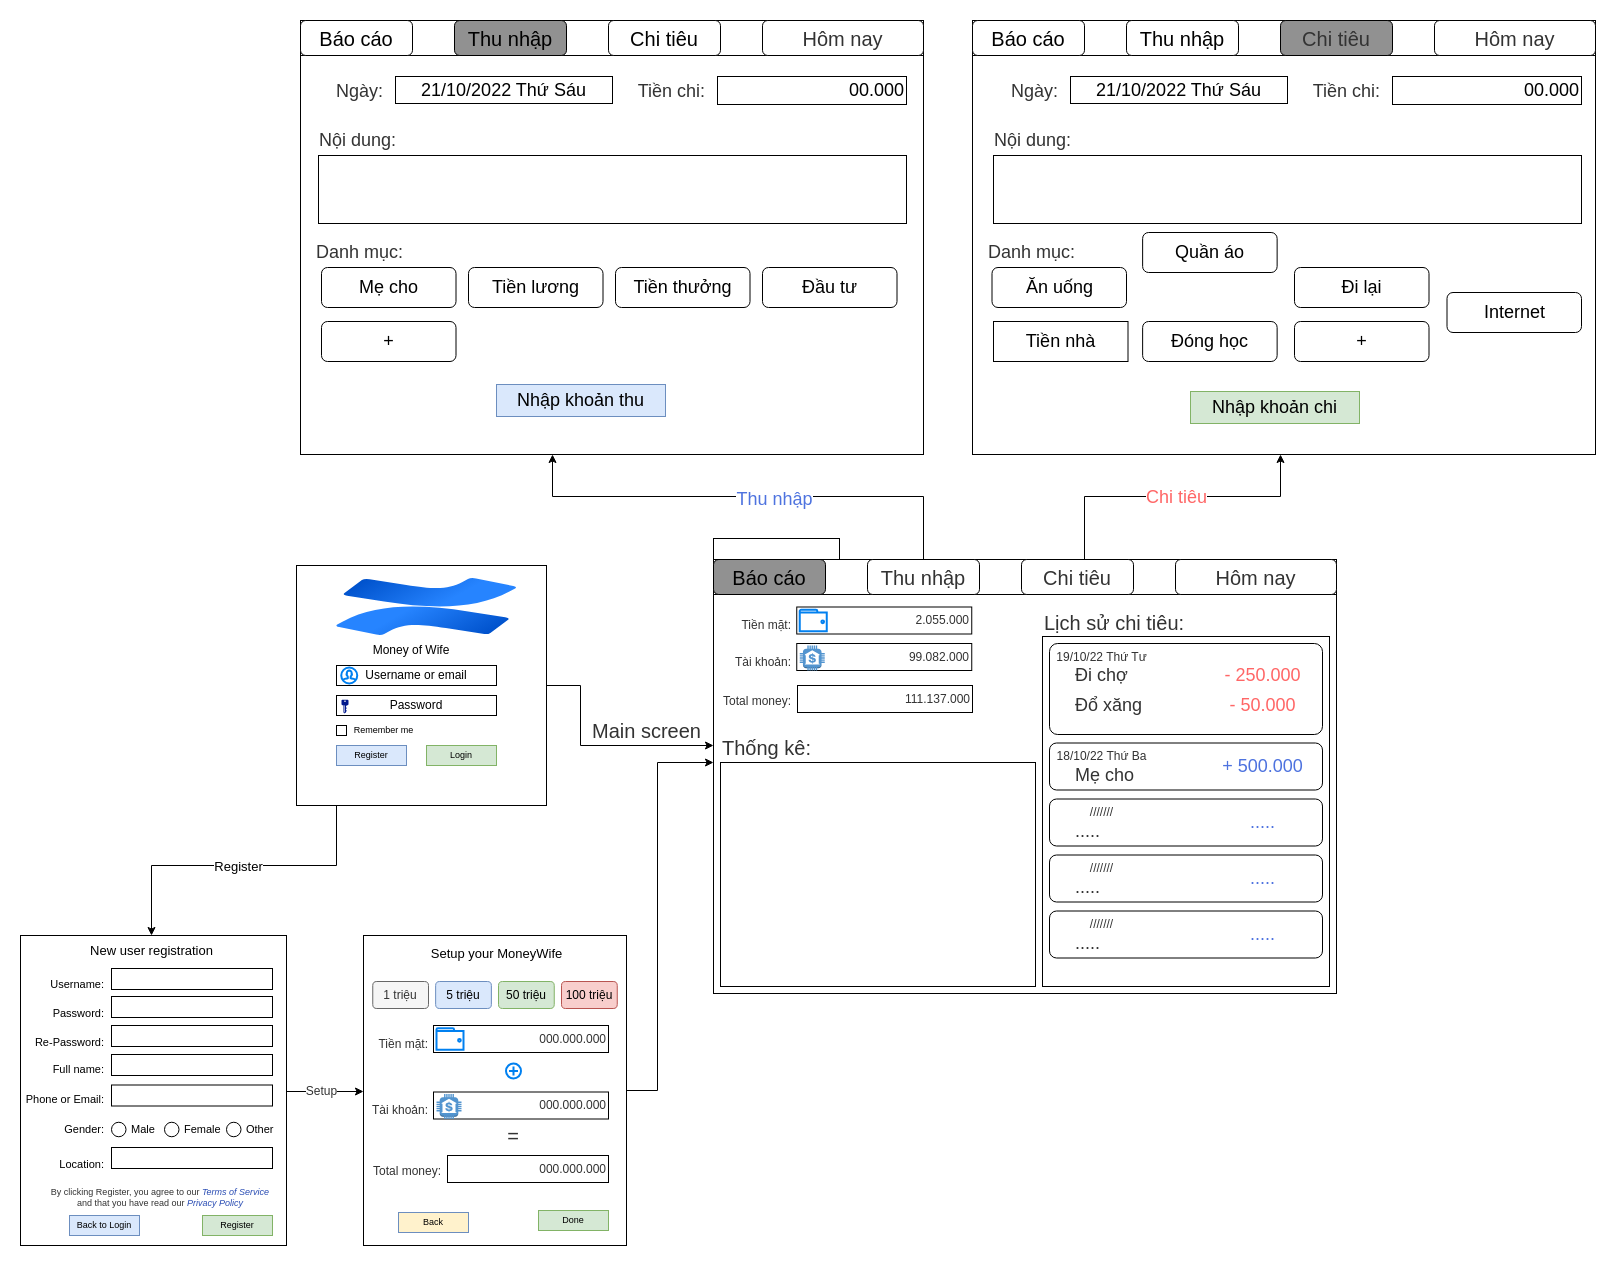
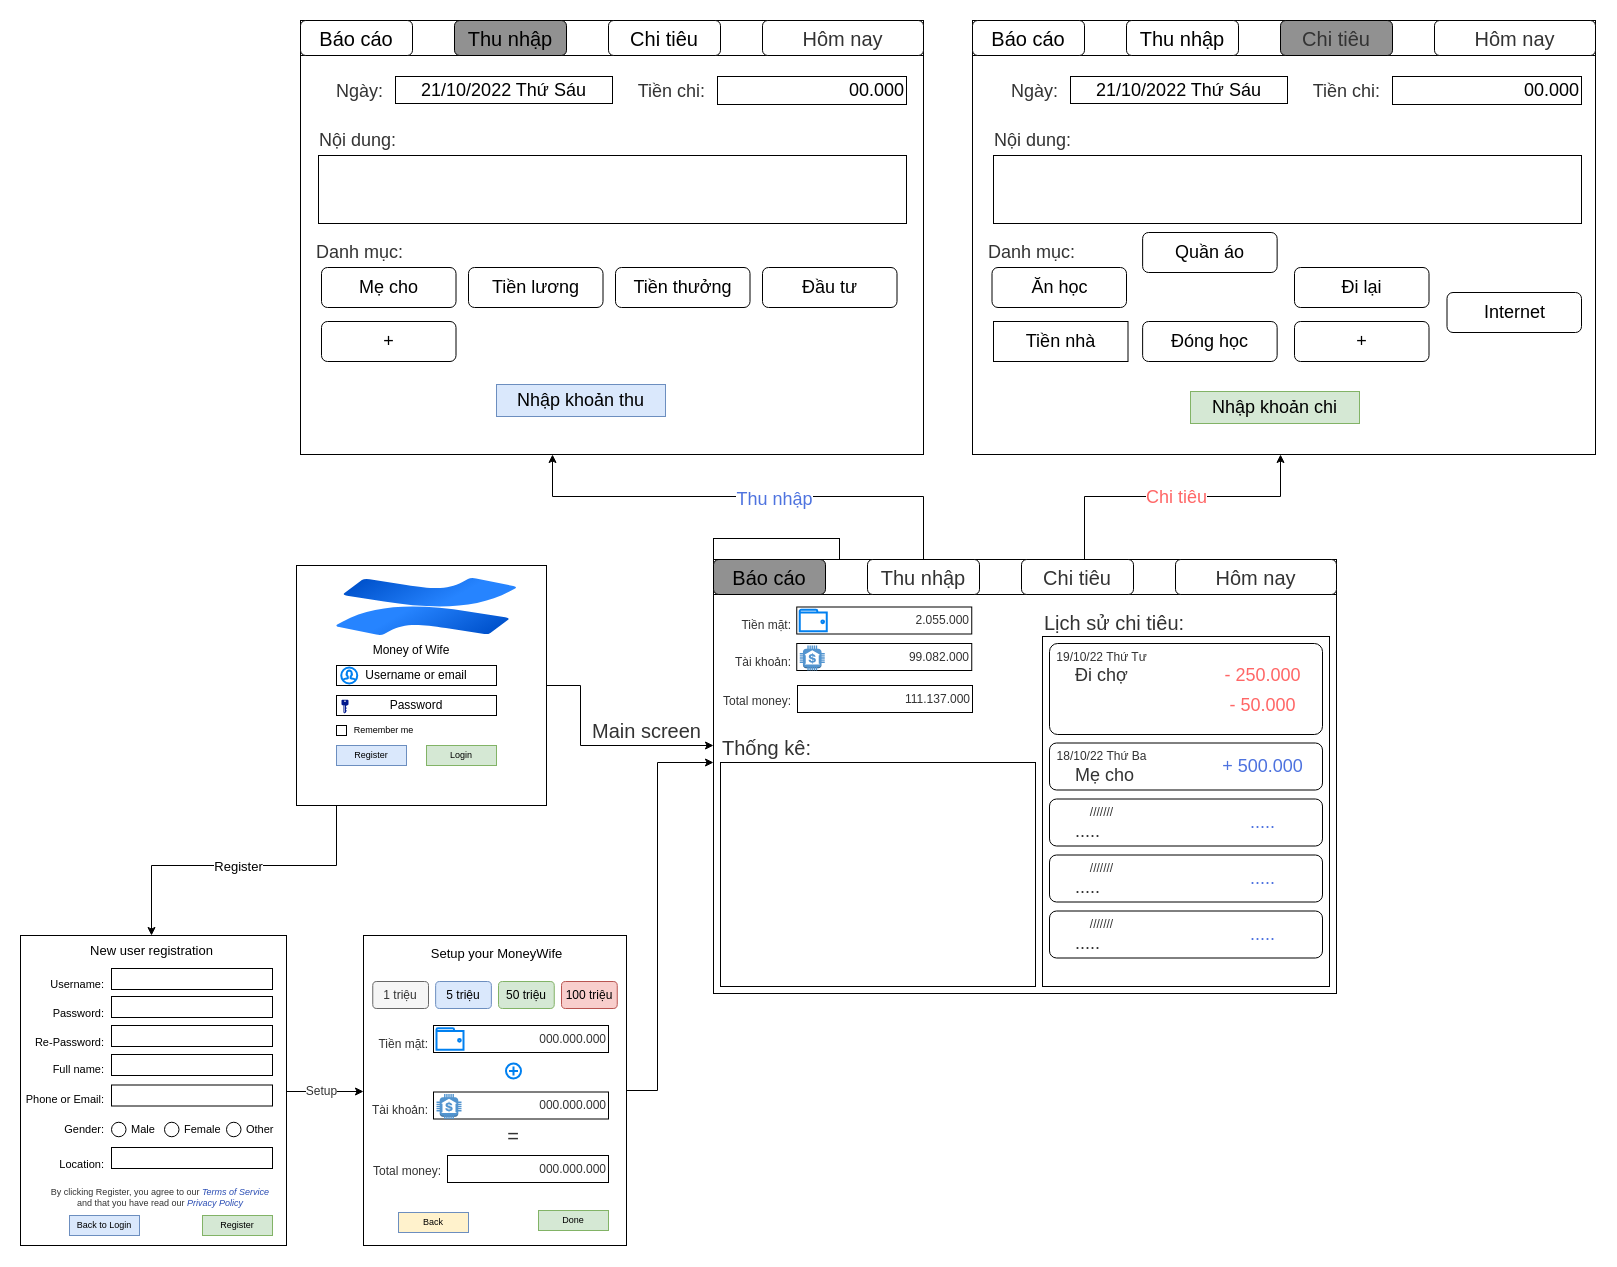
node "Ăn uống": label "Ăn uống" -> "Ăn học"
node "Đổ xăng": removed
